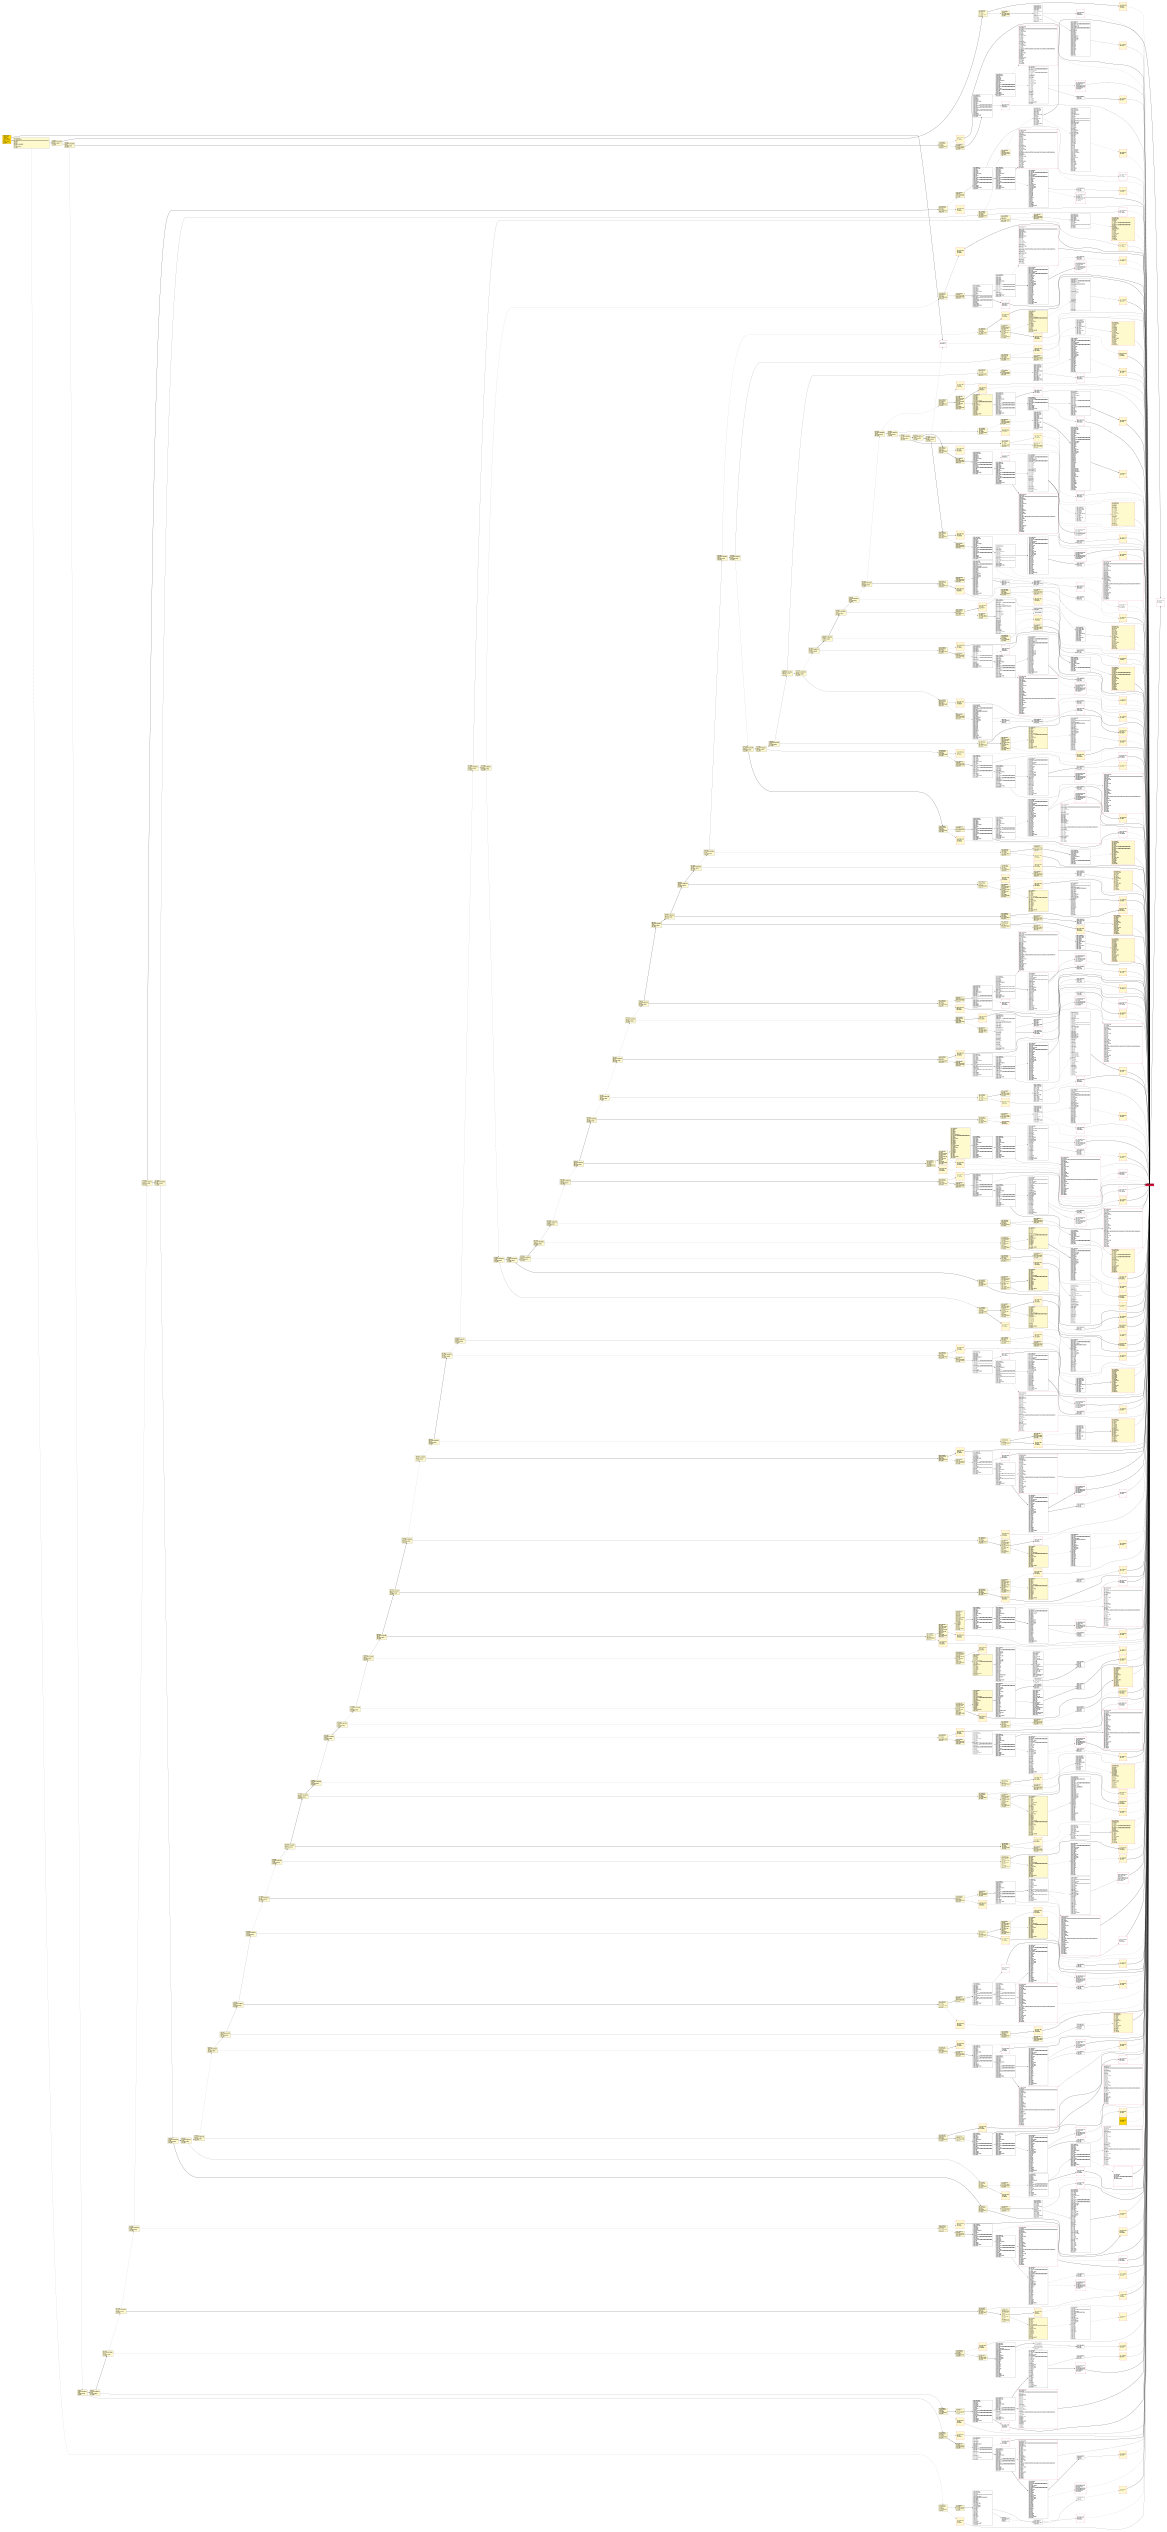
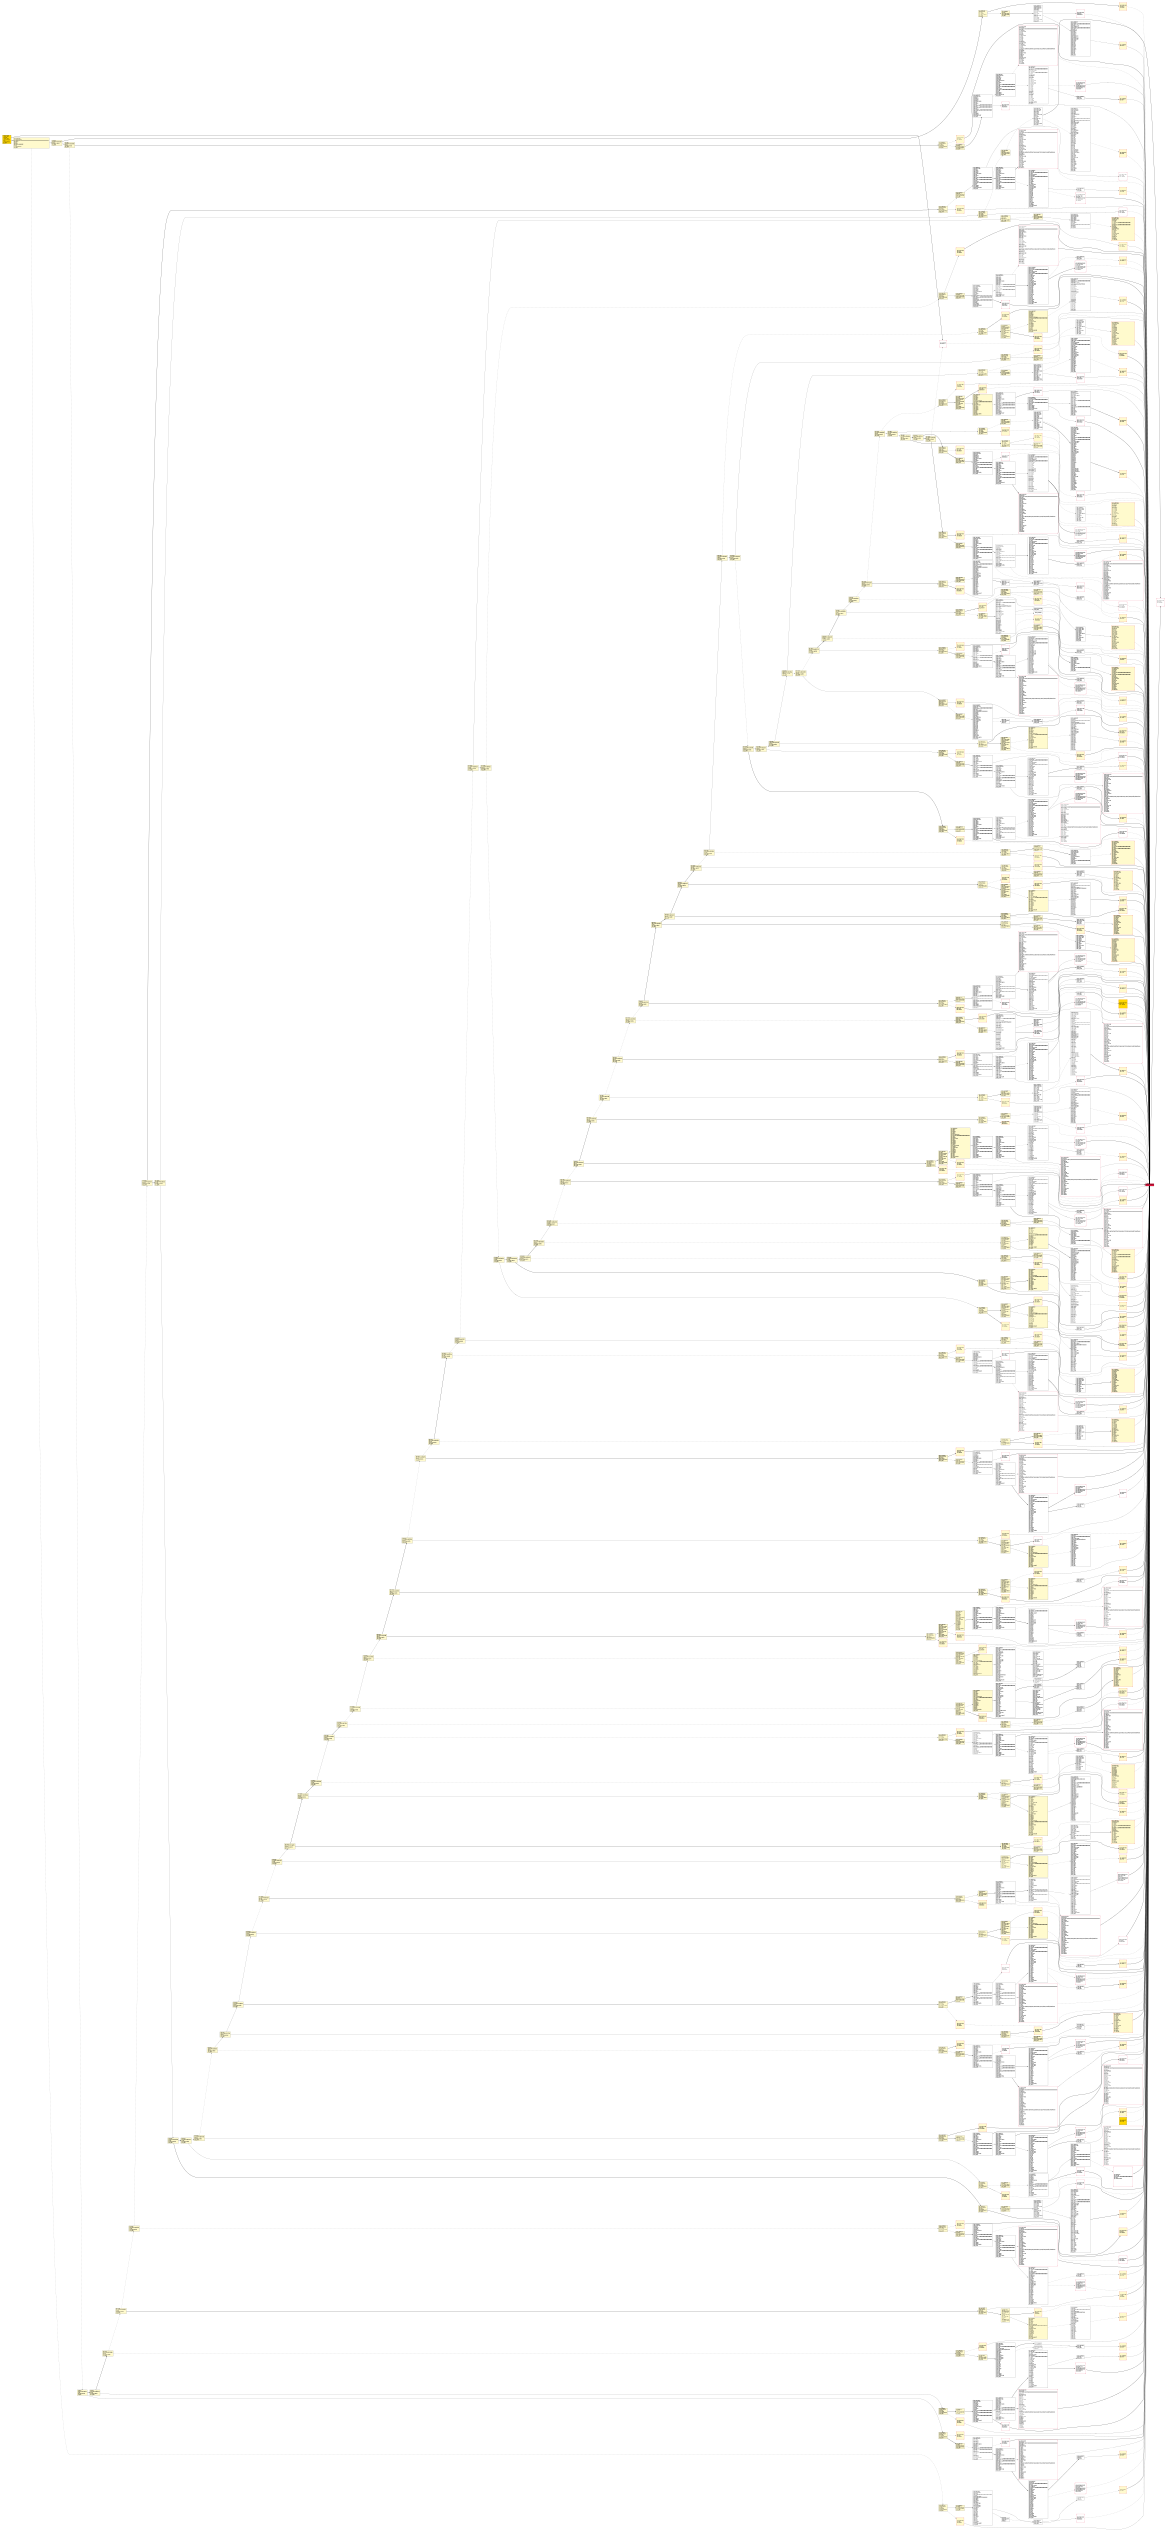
node "12079: PUSH1 0x00 12081: DUP1 12082: REVERT": fillcolor white -> gold
